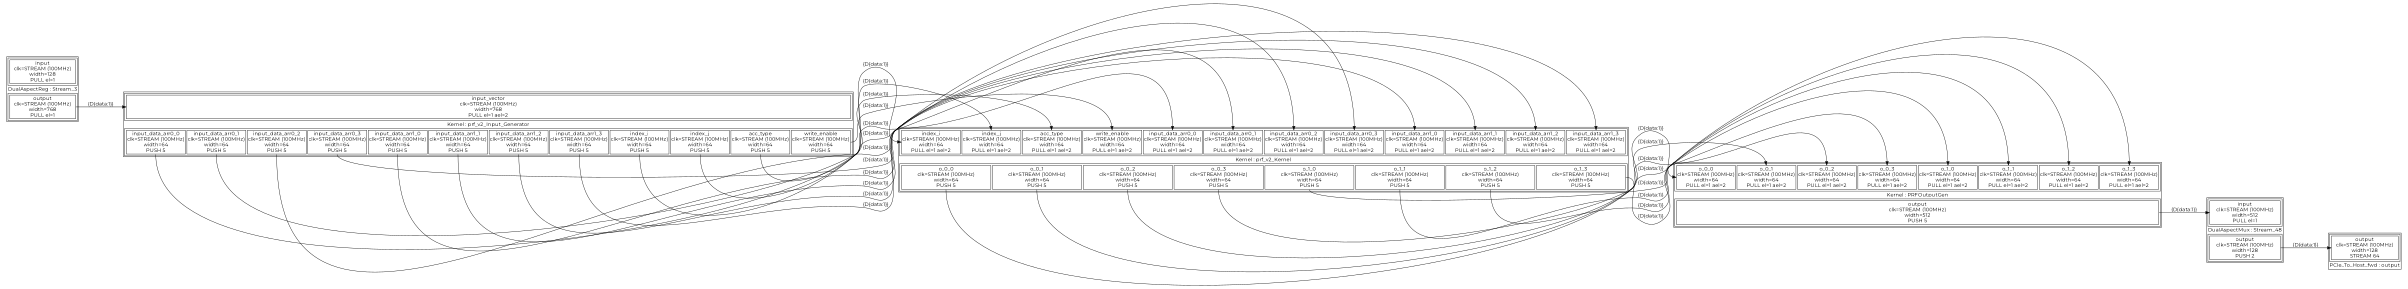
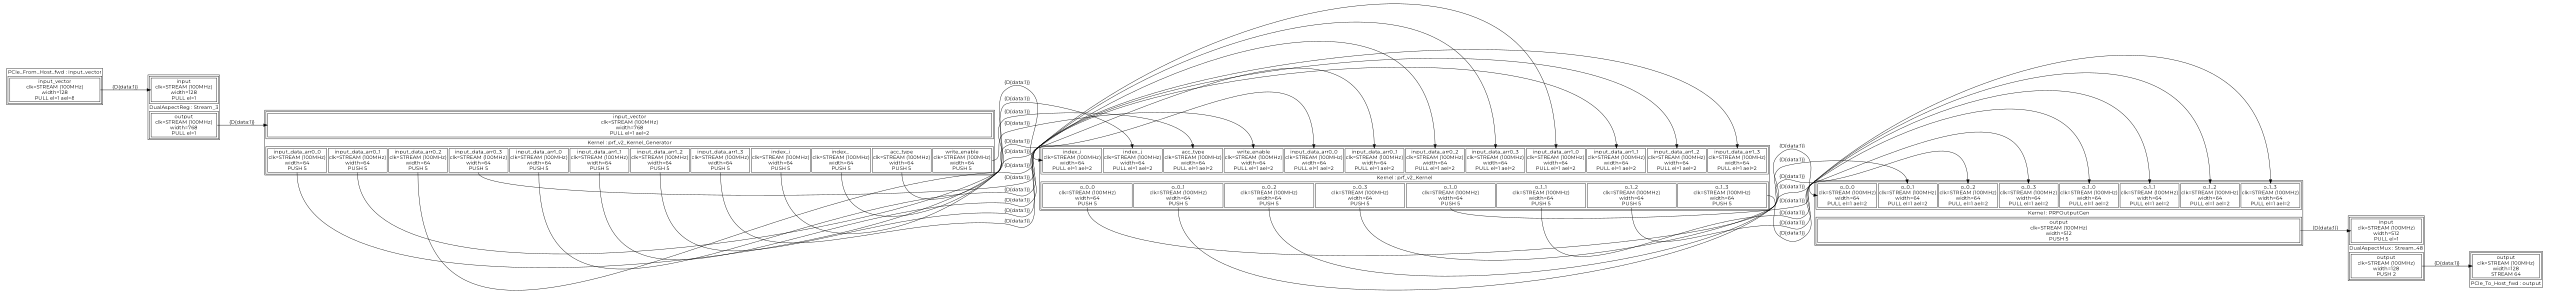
node "PCIe_From_Host_fwd : input_vector": added
node "input_vector": text "Kernel : prf_v2_Input_Generator" -> "Kernel : prf_v2_Kernel_Generator"
